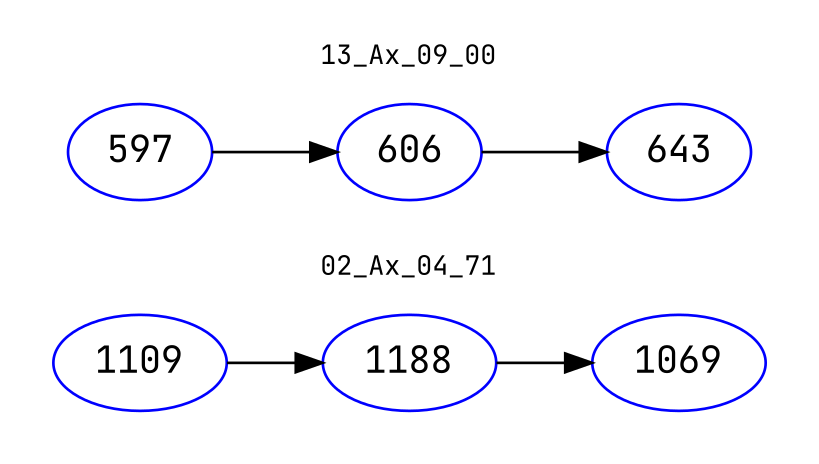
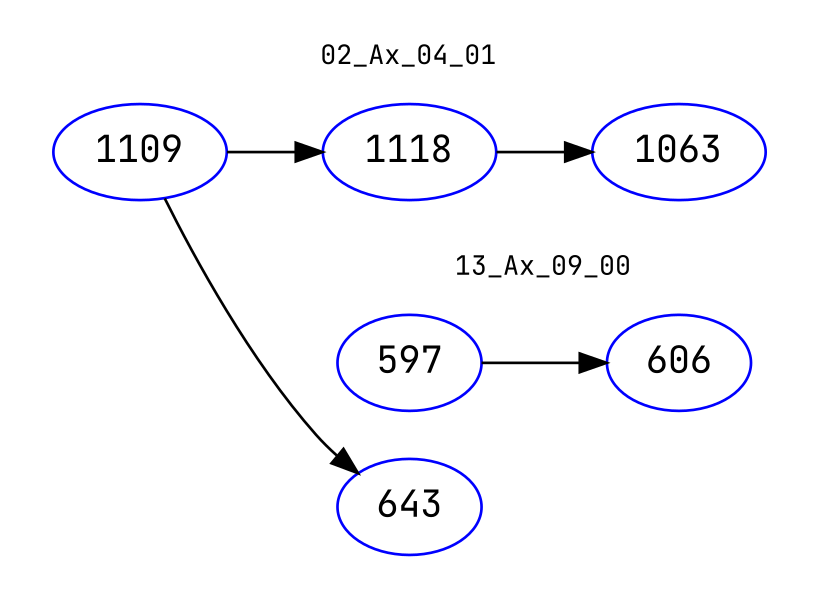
edge "606" -> "643": now "1109" -> "643"
cluster "02_Ax_04_71": label "02_Ax_04_71" -> "02_Ax_04_01"
node "1188": label "1188" -> "1118"
node "1069": label "1069" -> "1063"
